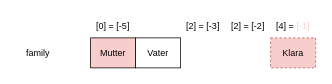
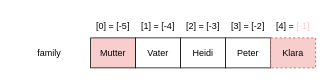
node "[1] = [-4]": added
node "[2] = [-2]": label "[2] = [-2]" -> "[3] = [-2]"
node "family": moved (38, 53) -> (49, 53)
node "Heidi": added
node "Peter": added
